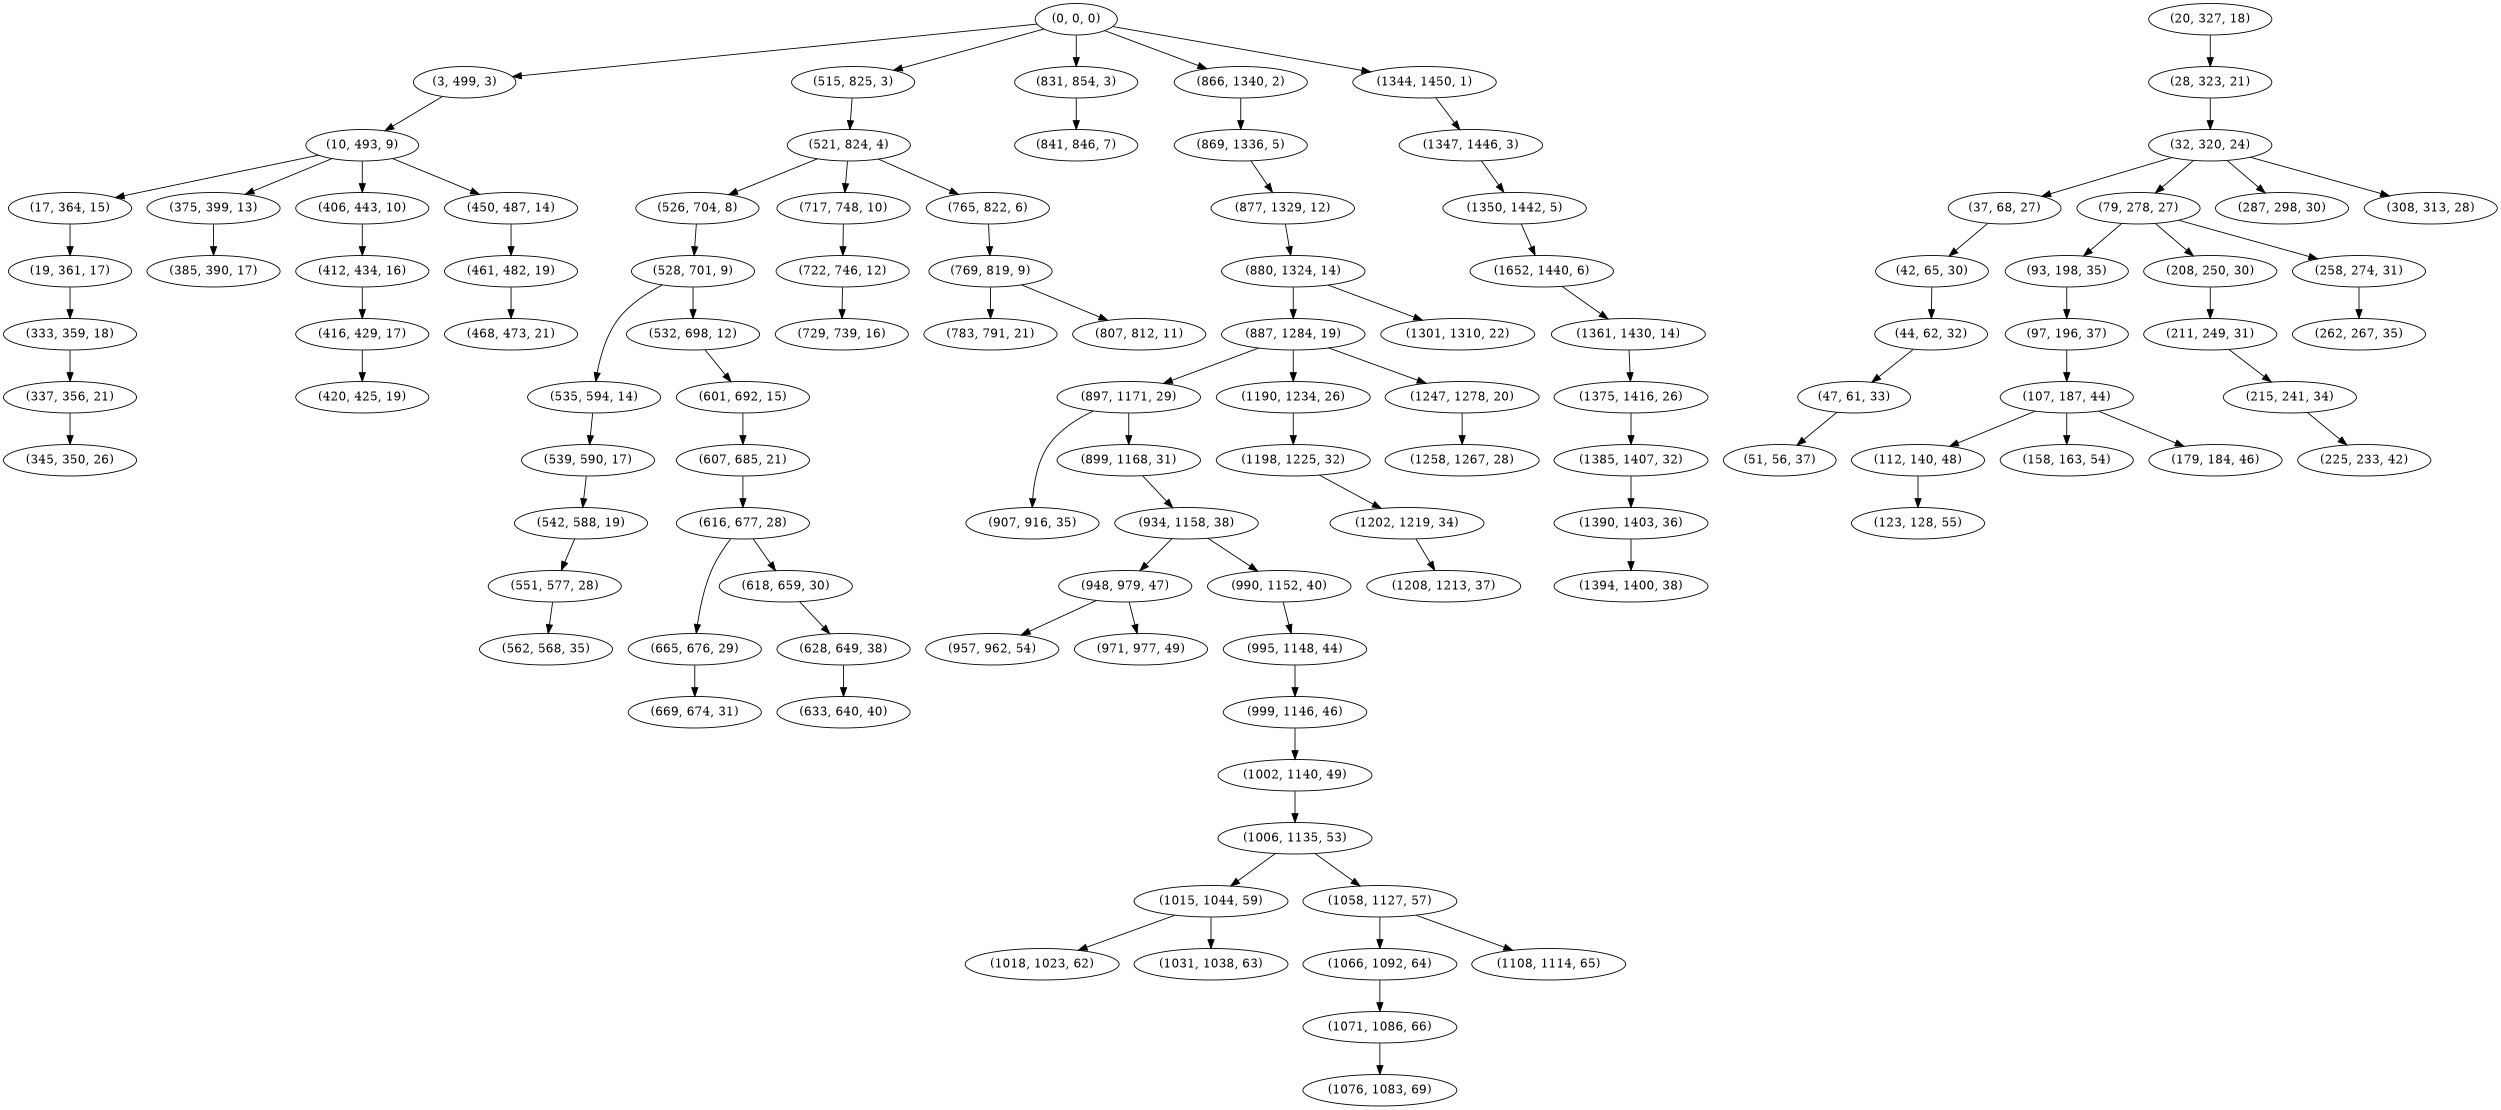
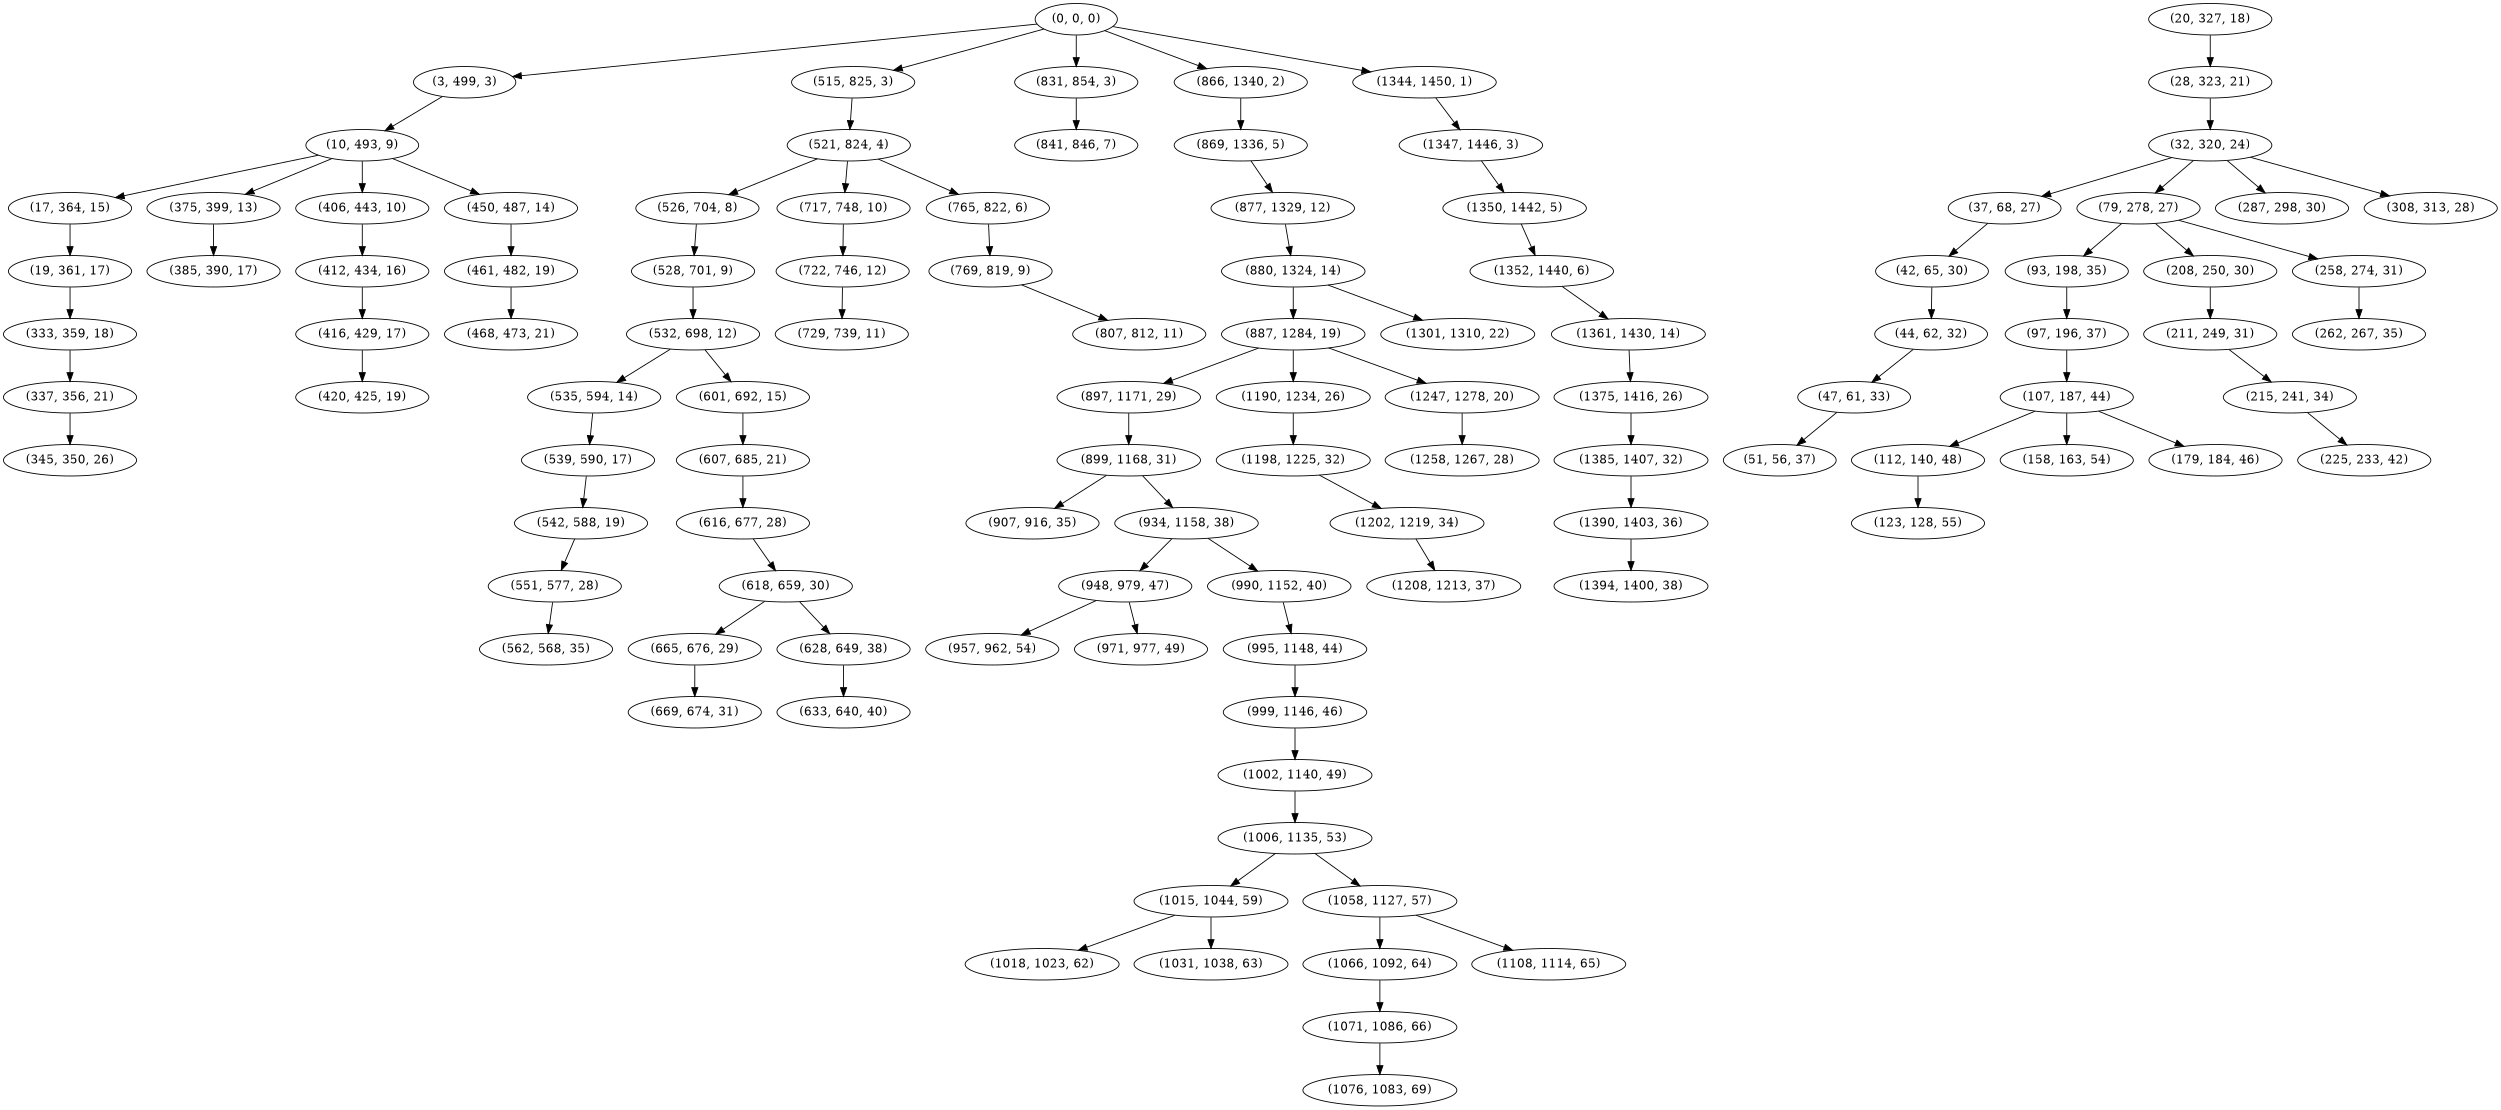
node "(1652, 1440, 6)": label "(1652, 1440, 6)" -> "(1352, 1440, 6)"
edge "(528, 701, 9)" -> "(535, 594, 14)": now "(532, 698, 12)" -> "(535, 594, 14)"
node "(729, 739, 16)": label "(729, 739, 16)" -> "(729, 739, 11)"
node "(783, 791, 21)": removed
edge "(897, 1171, 29)" -> "(907, 916, 35)": now "(899, 1168, 31)" -> "(907, 916, 35)"
edge "(616, 677, 28)" -> "(665, 676, 29)": now "(618, 659, 30)" -> "(665, 676, 29)"
